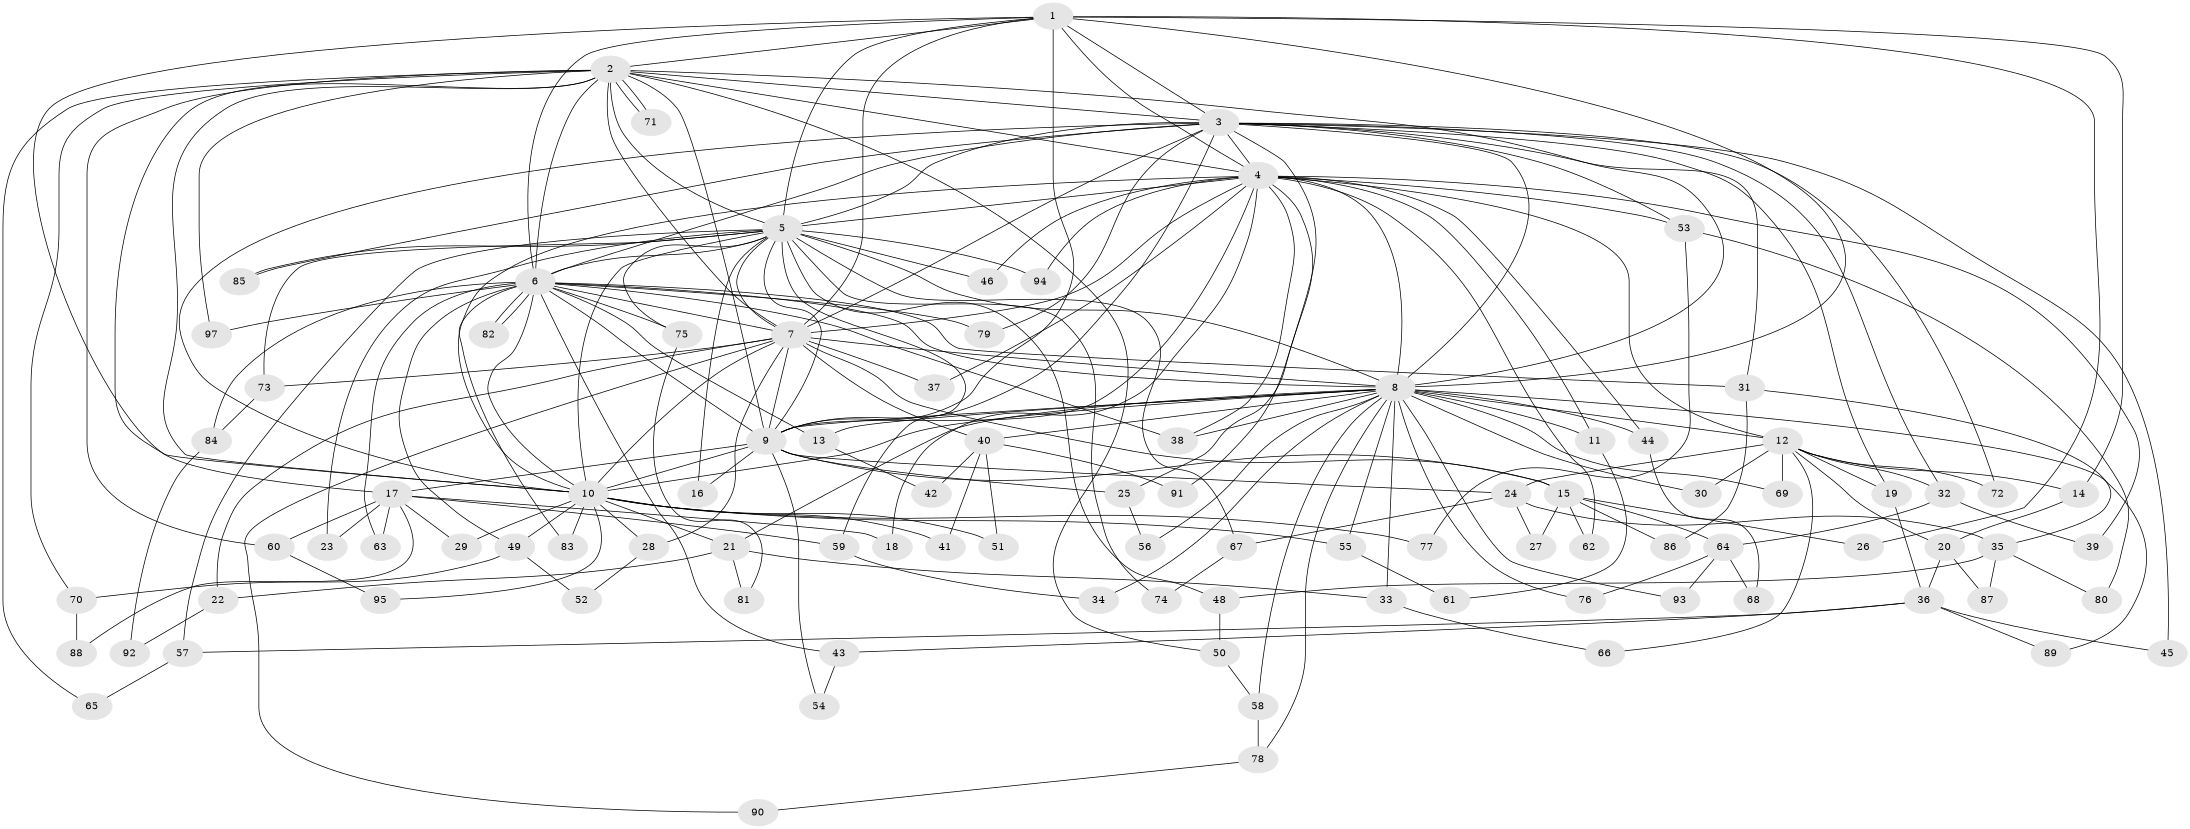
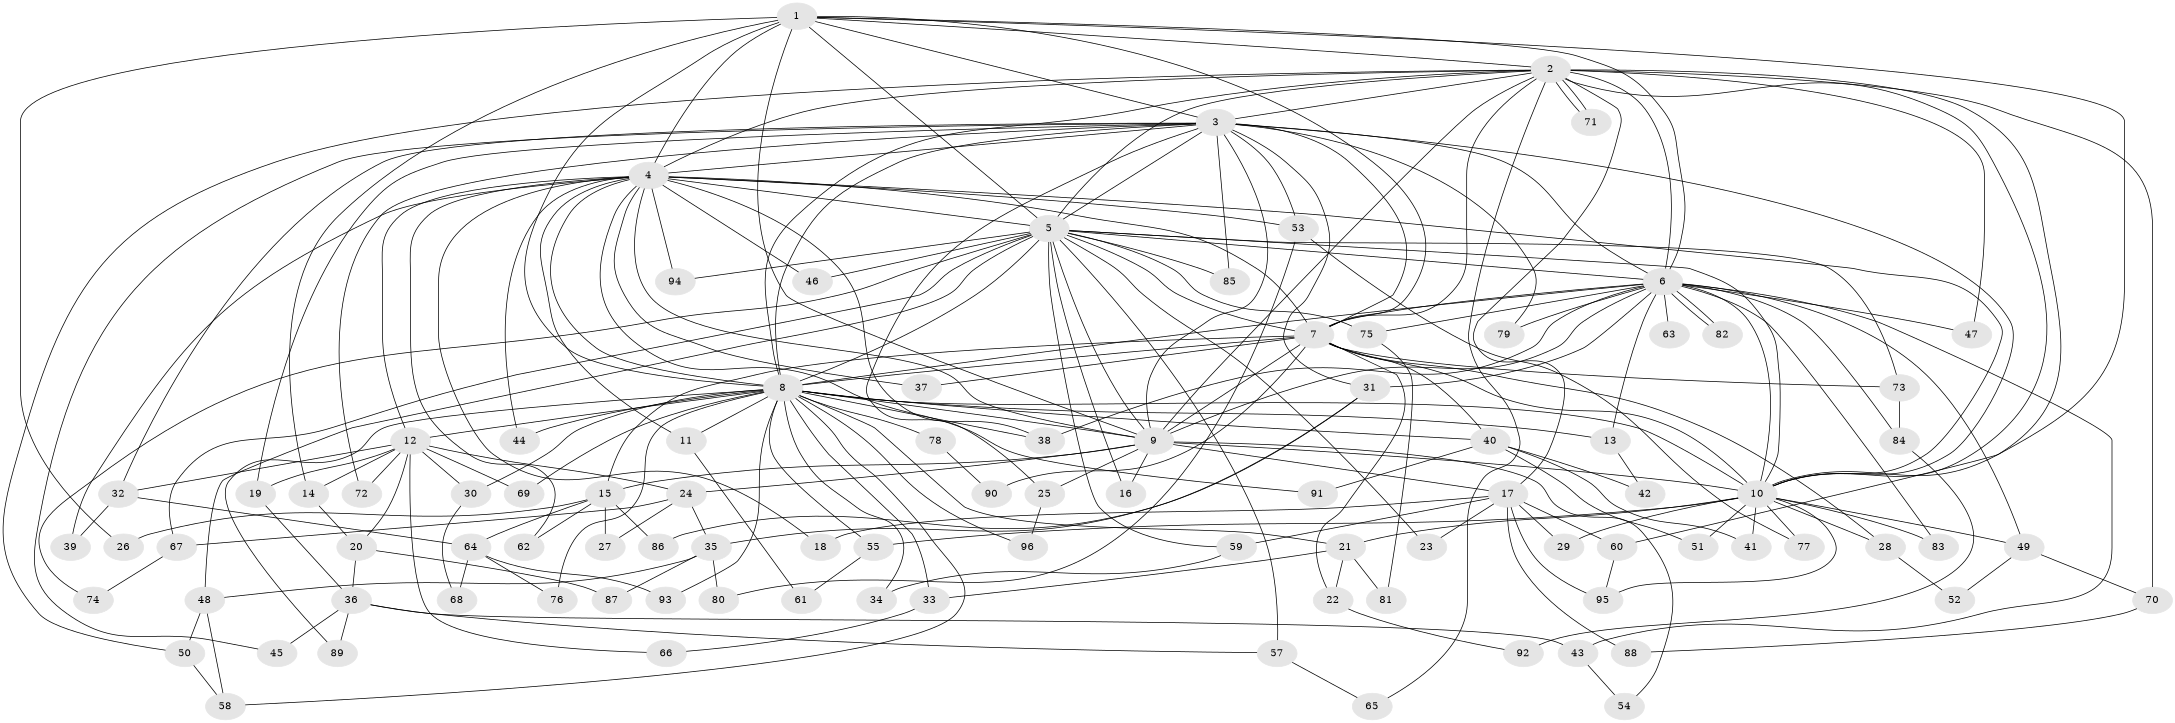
node "97": label "97" -> "47"
edge "44" -- "68": now "30" -- "68"
edge "17" -- "63": now "17" -- "95"
node "56": label "56" -> "96"
edge "58" -- "78": now "58" -- "48"
